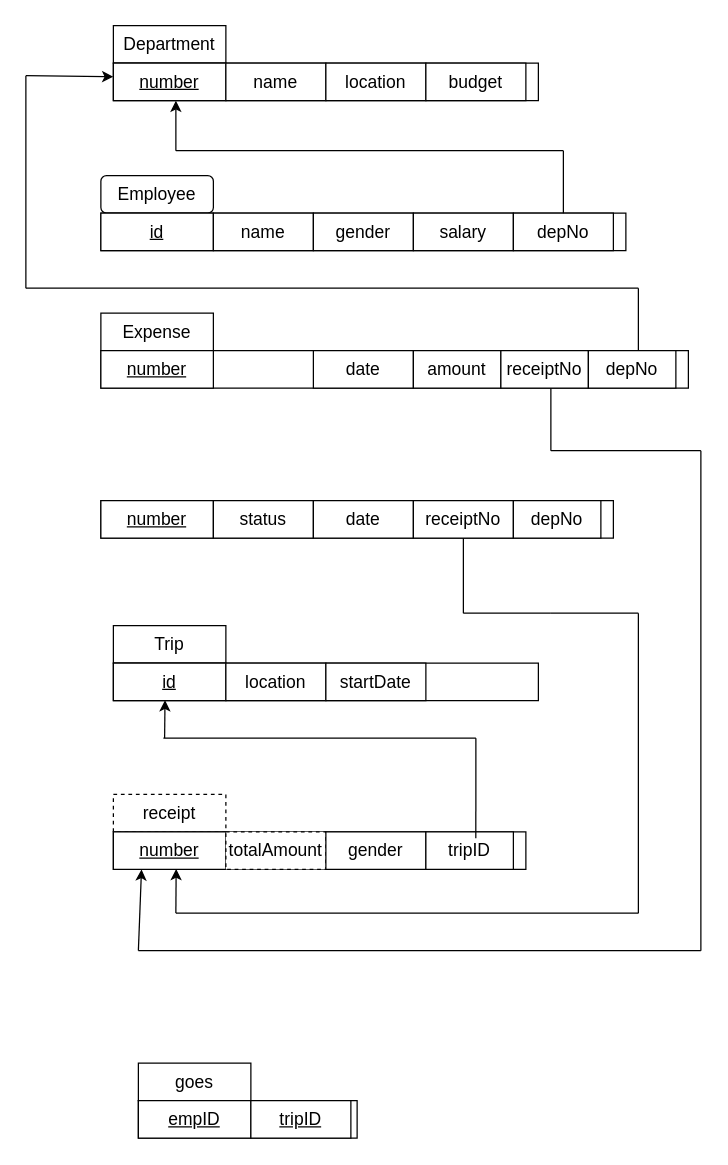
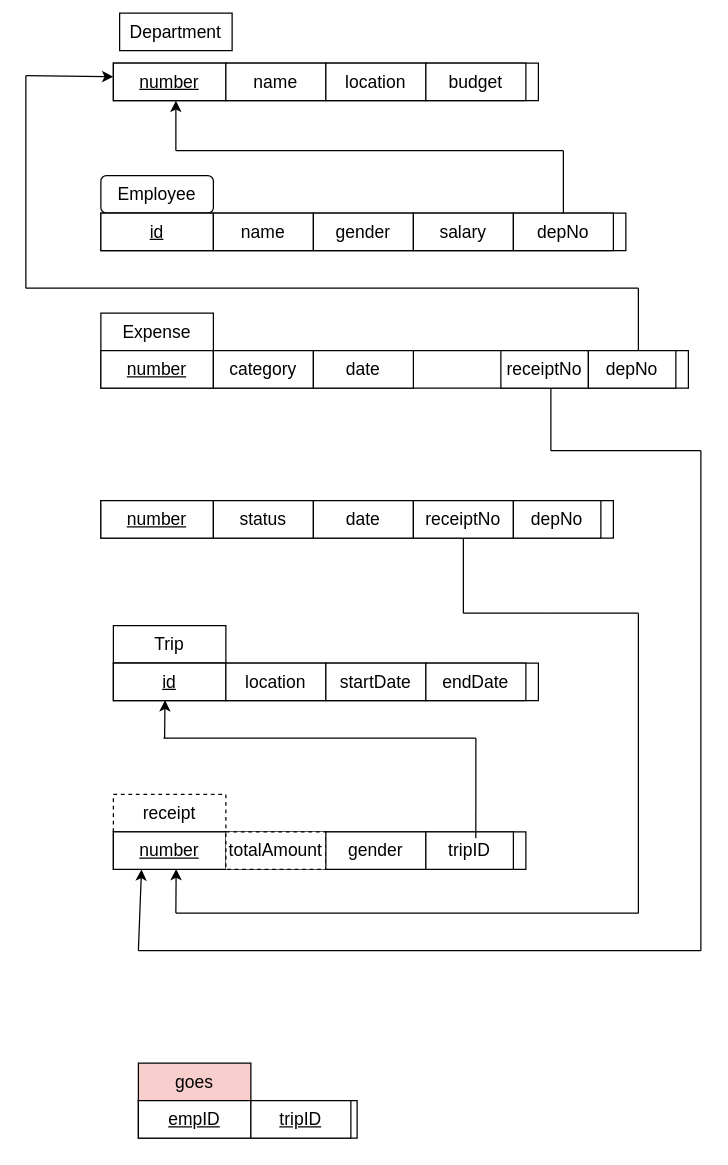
node "Department": moved (169, 44) -> (176, 32)
node "category": added
node "amount": removed
node "endDate": added
node "goes": fillcolor #ffffff -> #f8cecc
